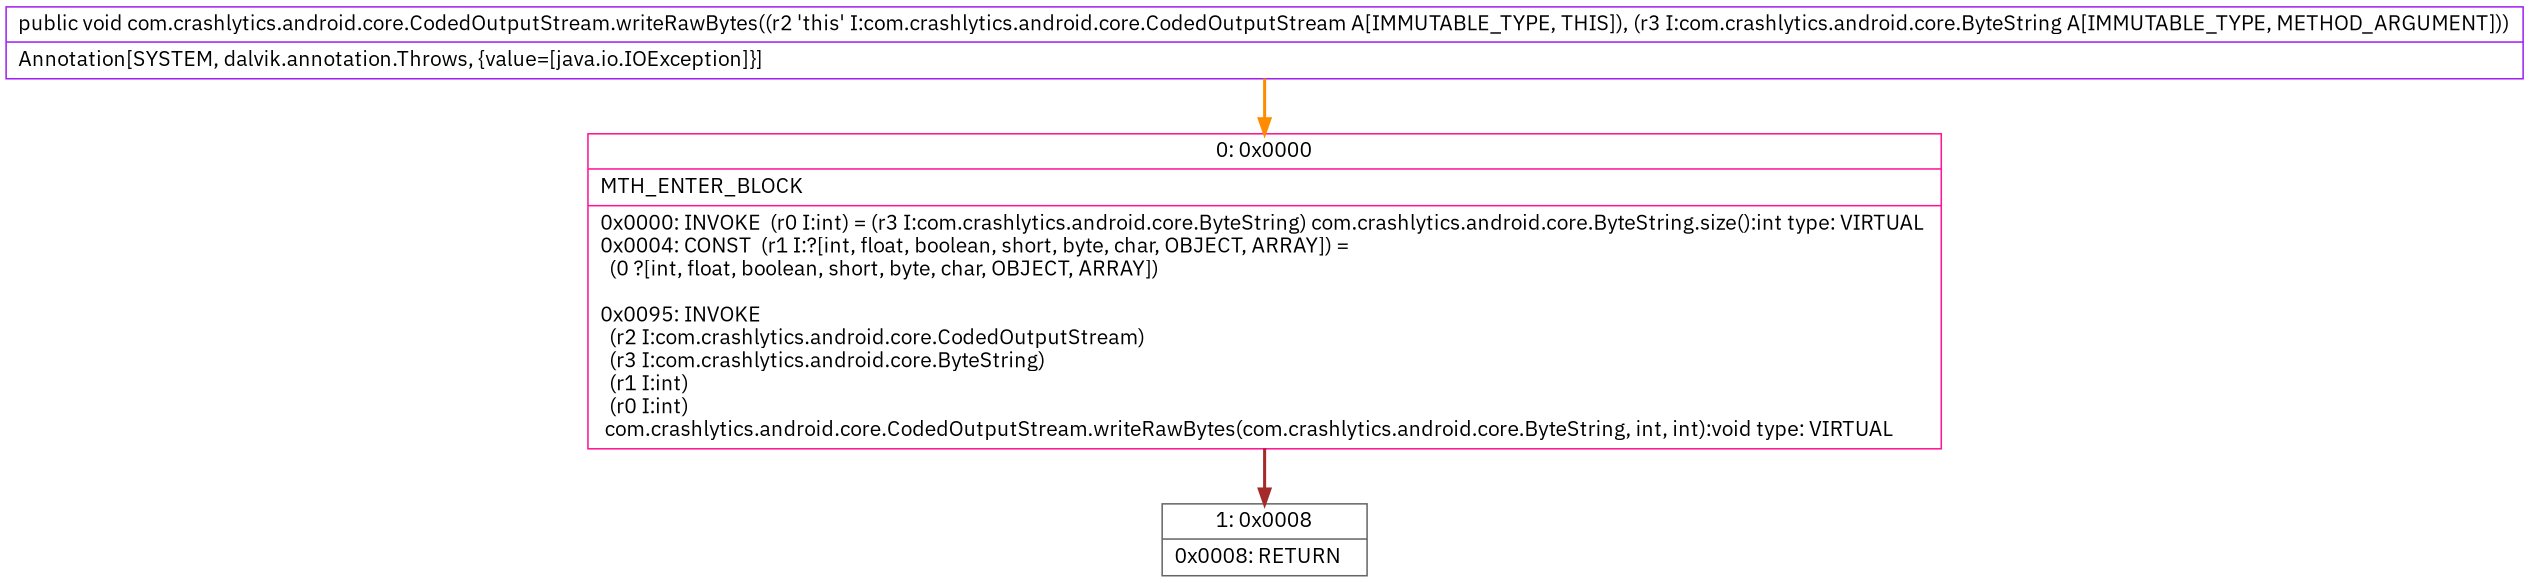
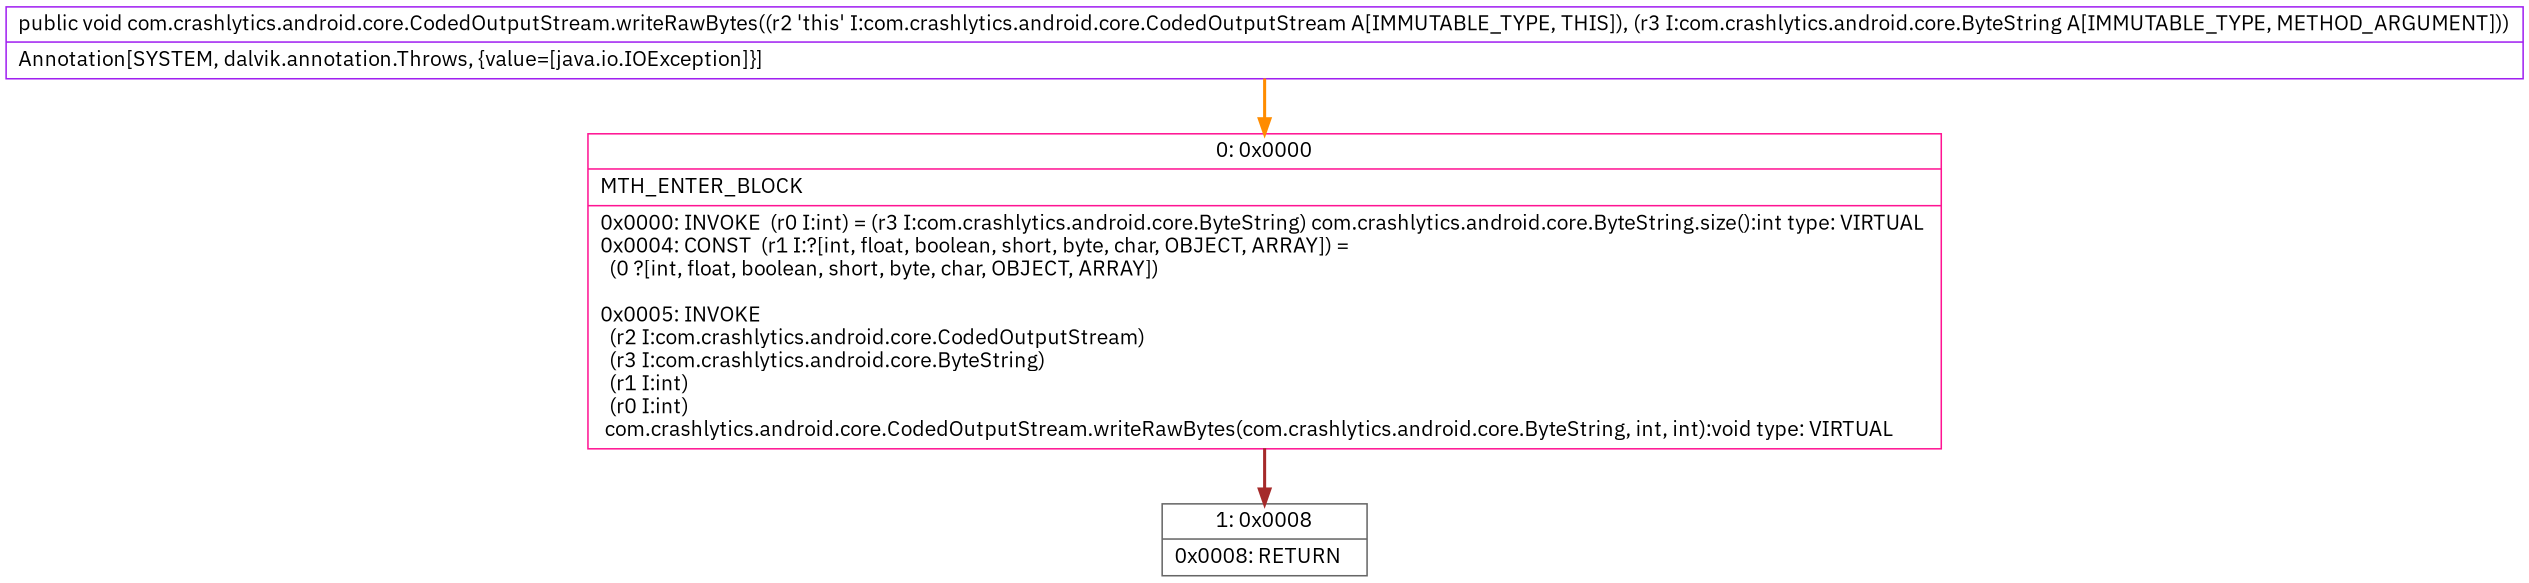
node "0: 0x0000": text "0x0095: INVOKE" -> "0x0005: INVOKE"
